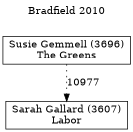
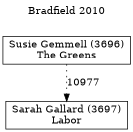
node "Sarah Gallard (3607) Labor": label "Sarah Gallard (3607) Labor" -> "Sarah Gallard (3697) Labor"
